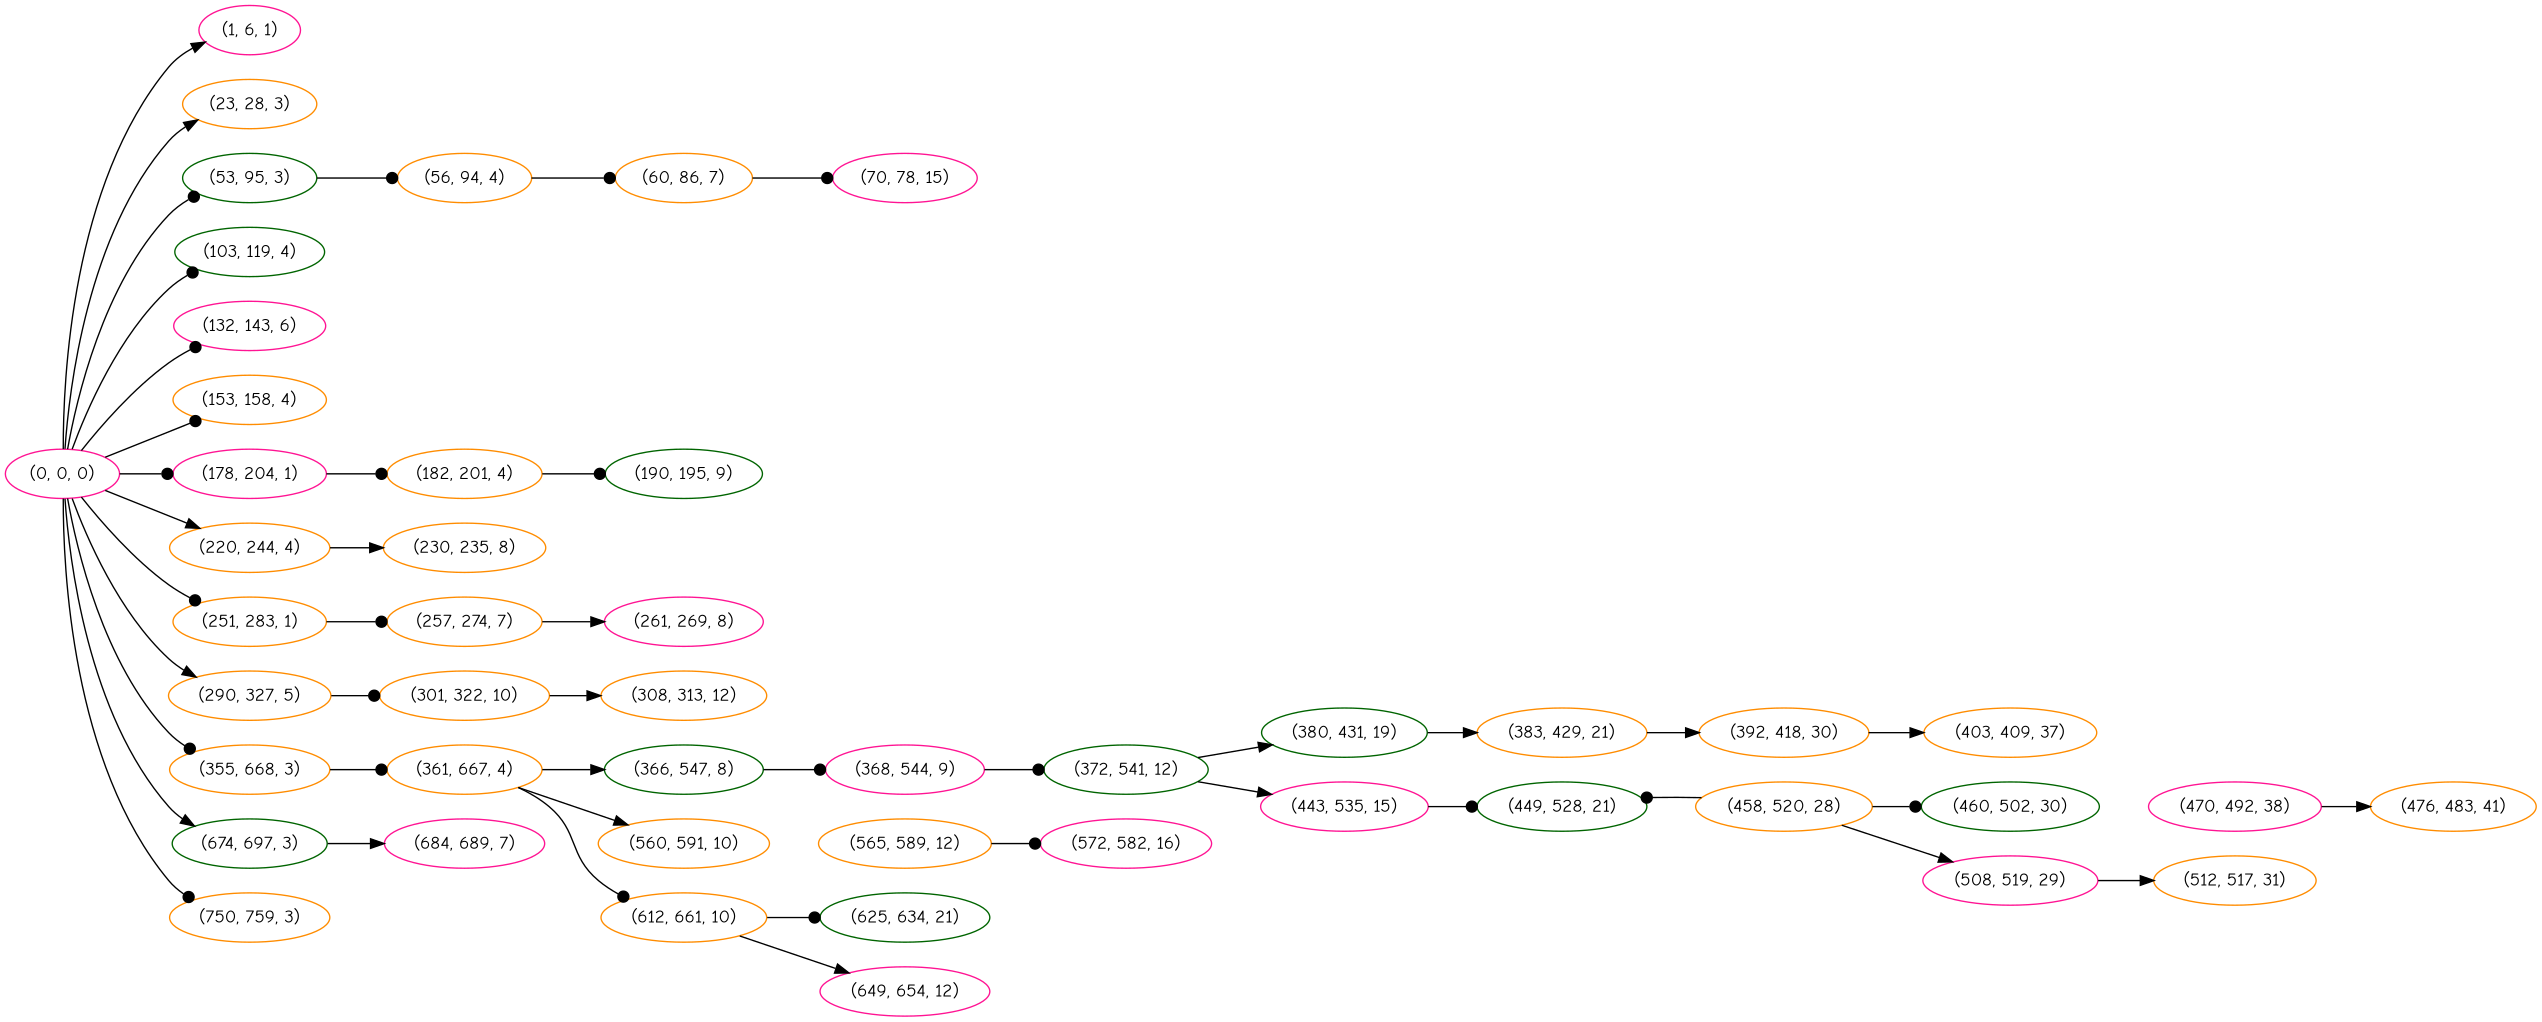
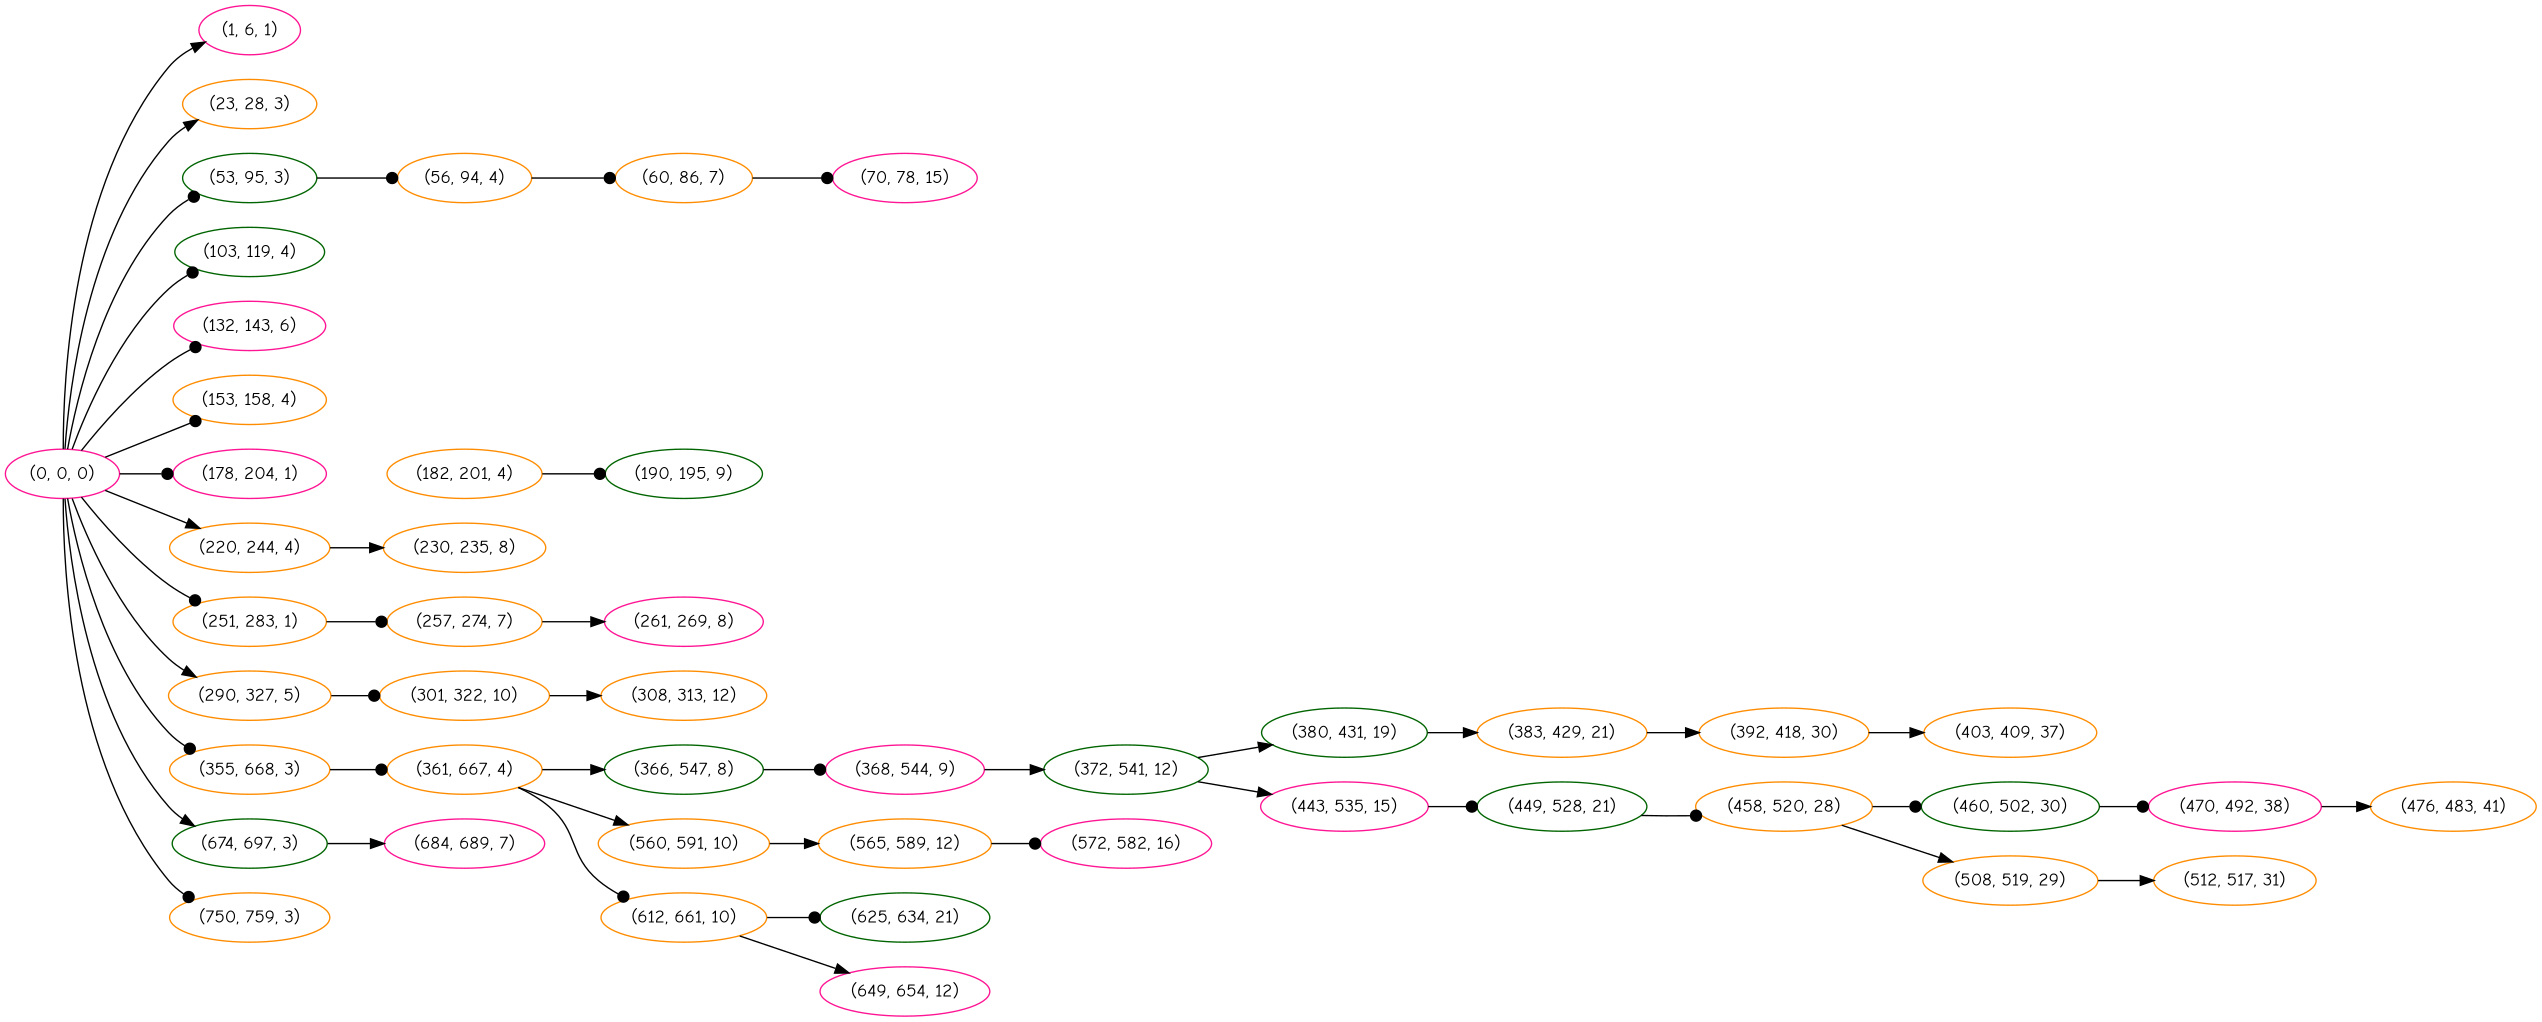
edge "(178, 204, 1)" -> "(182, 201, 4)": removed
edge "(368, 544, 9)" -> "(372, 541, 12)": arrowhead dot -> normal
edge "(458, 520, 28)" -> "(449, 528, 21)": reversed
edge "(460, 502, 30)" -> "(470, 492, 38)": added
edge "(560, 591, 10)" -> "(565, 589, 12)": added
node "(508, 519, 29)": color deeppink -> darkorange
